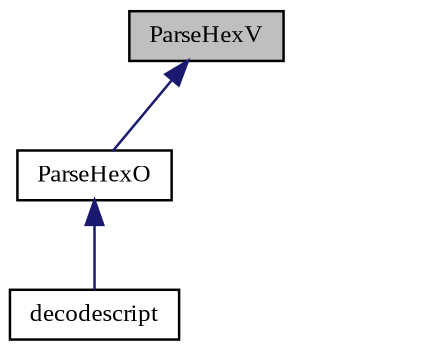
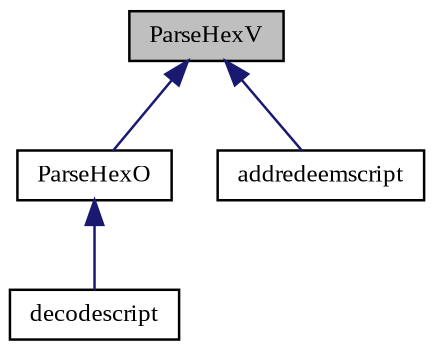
node "addredeemscript": added
